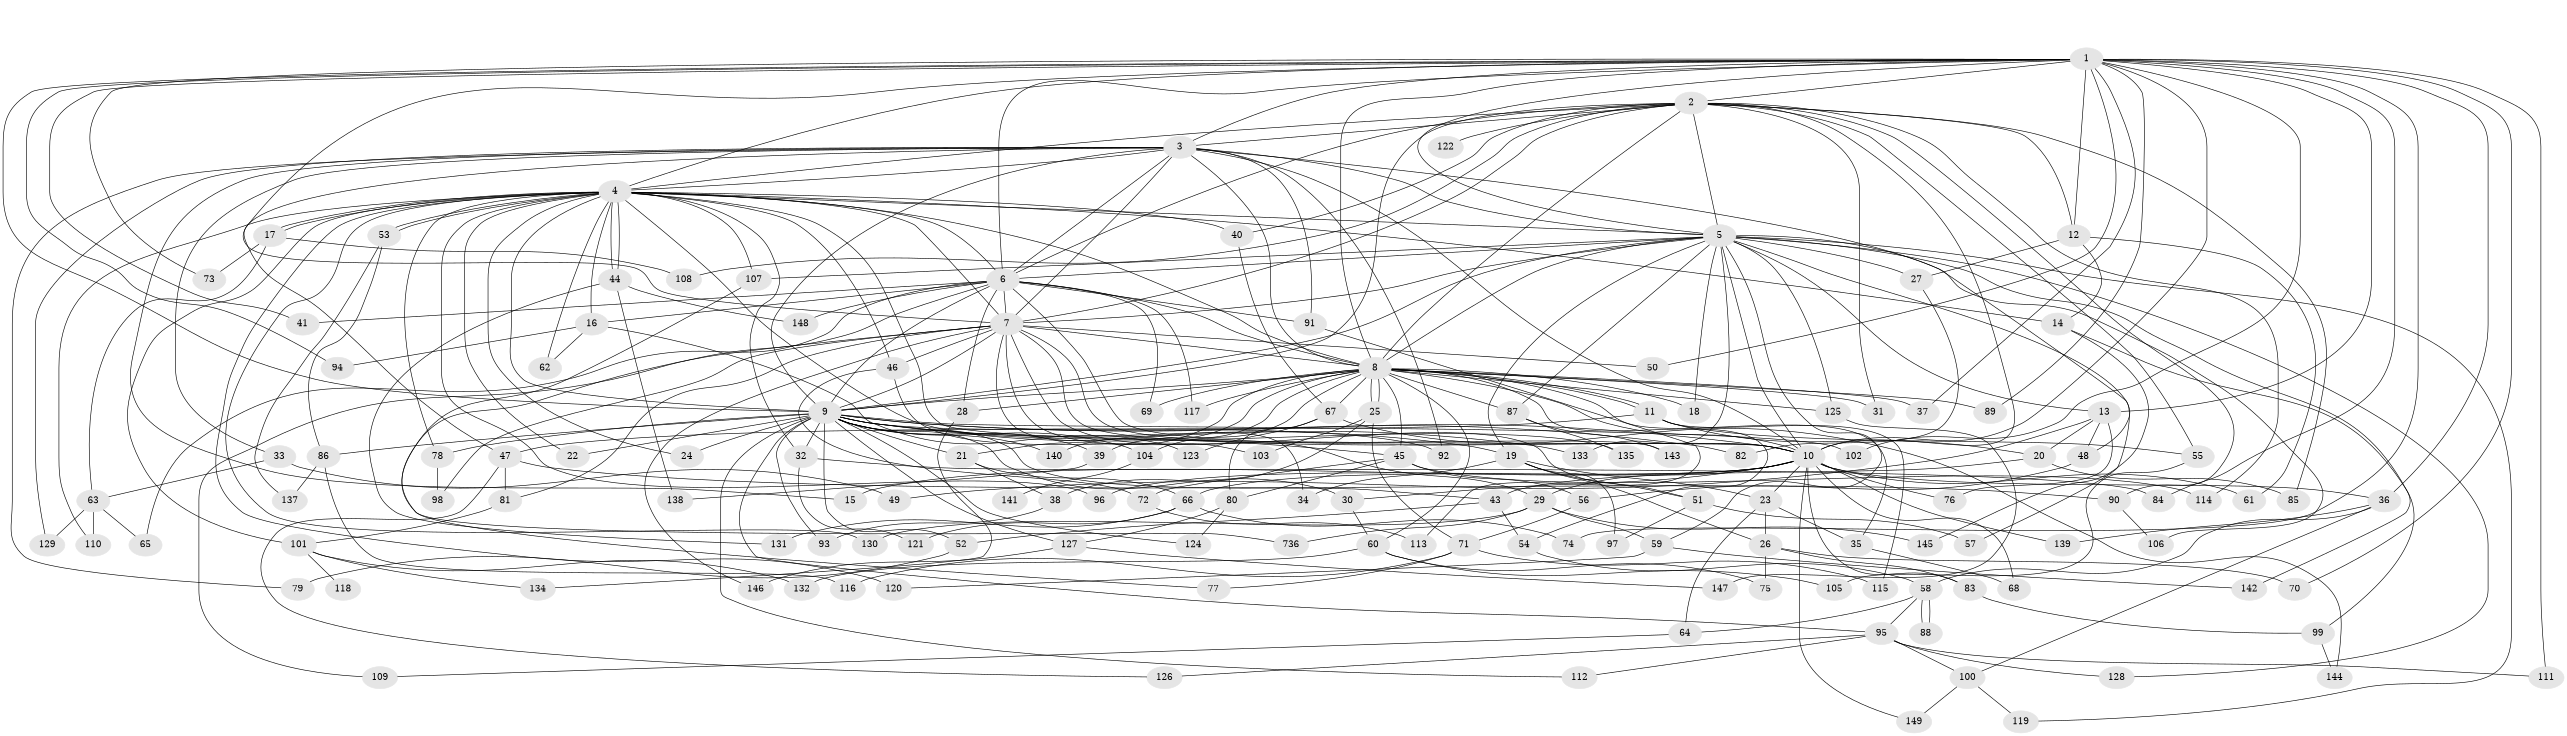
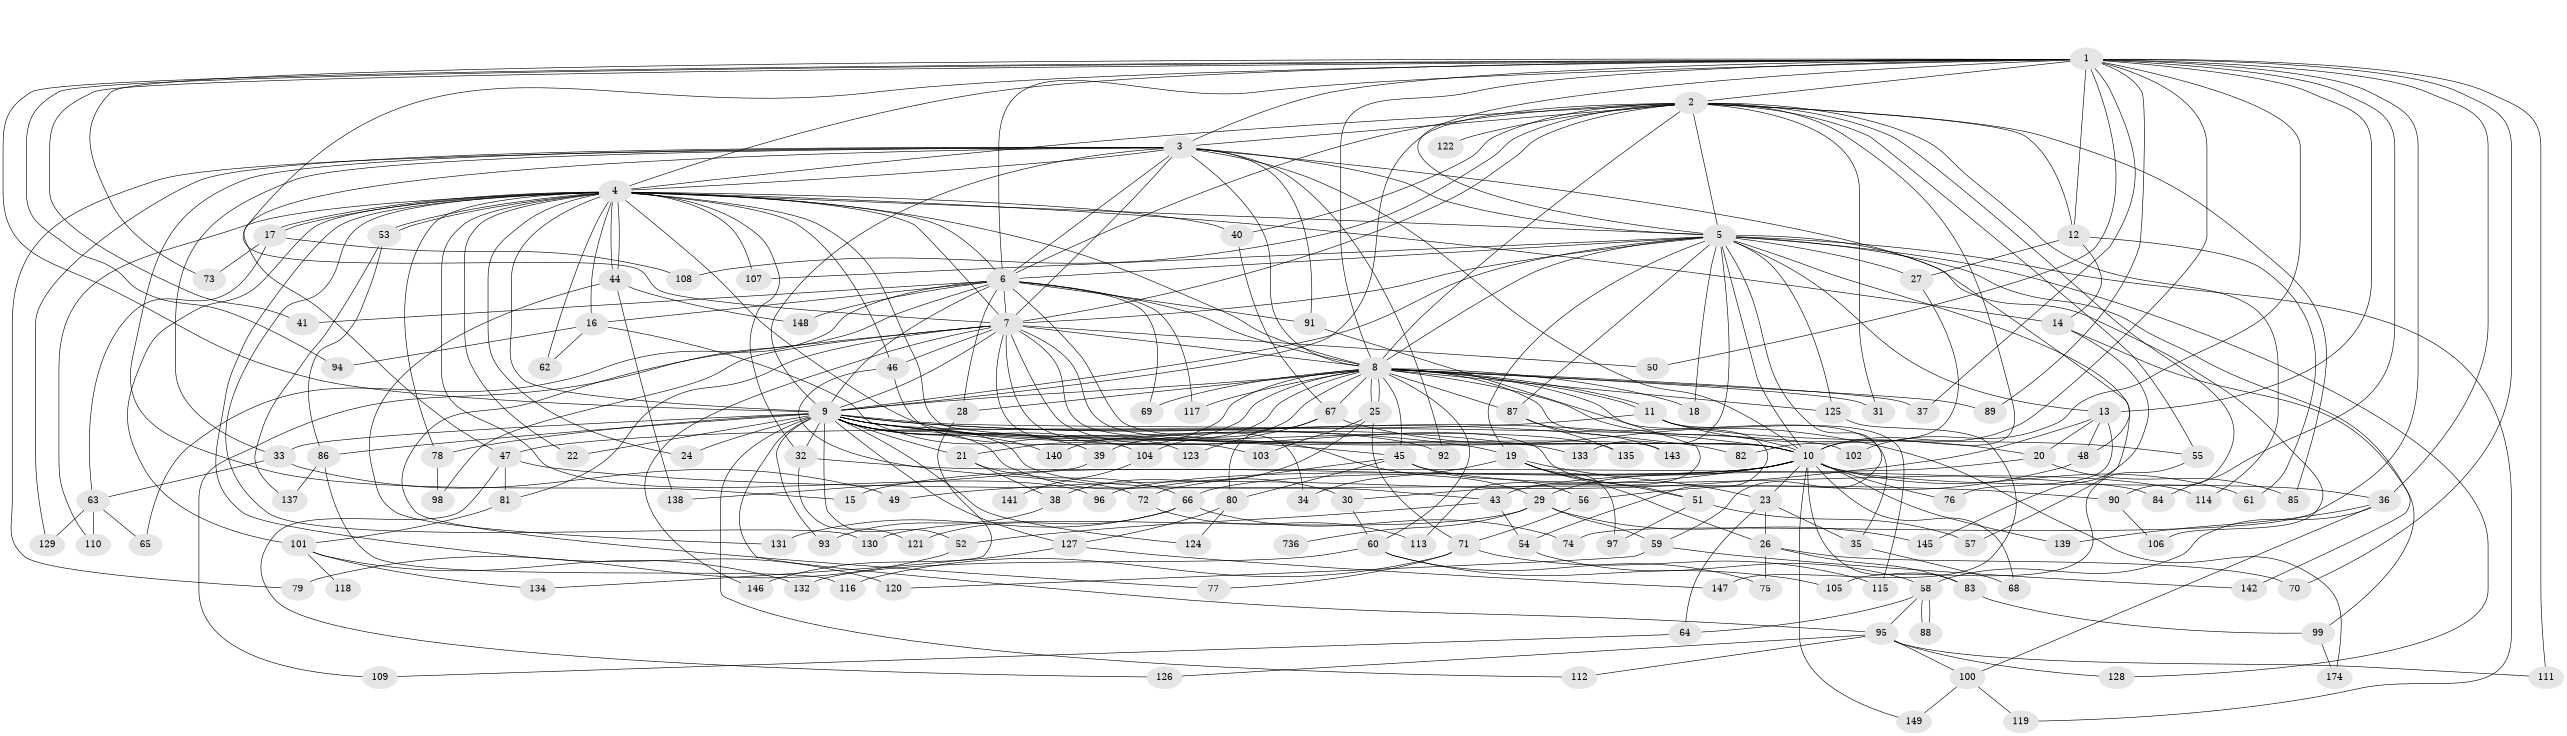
edge "9" -- "33": added
edge "107" -- "736": removed
node "144": label "144" -> "174"
